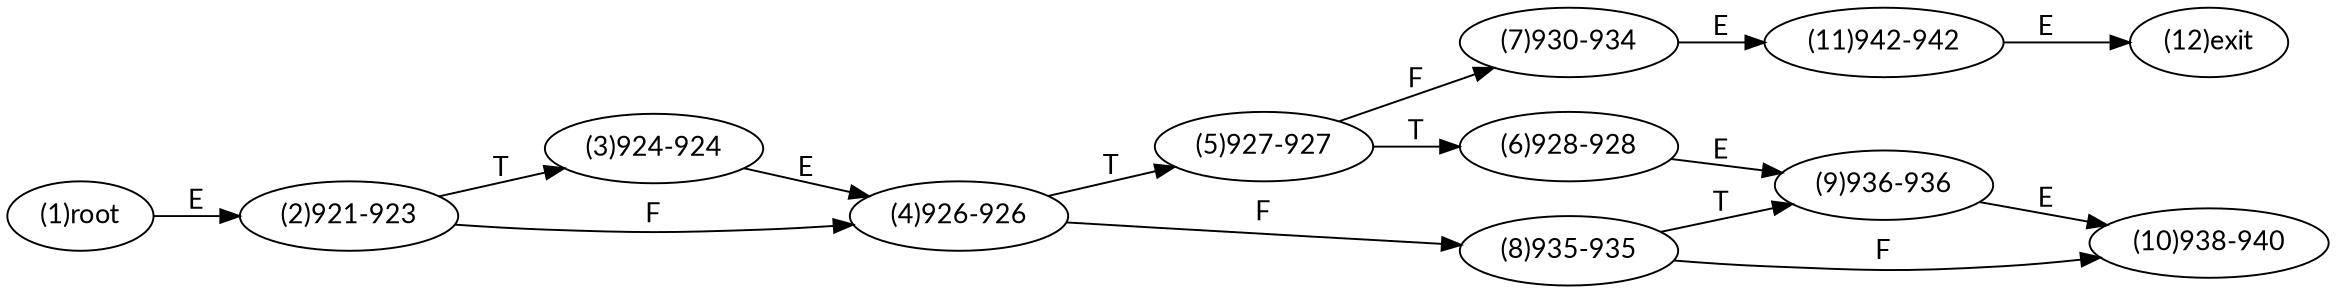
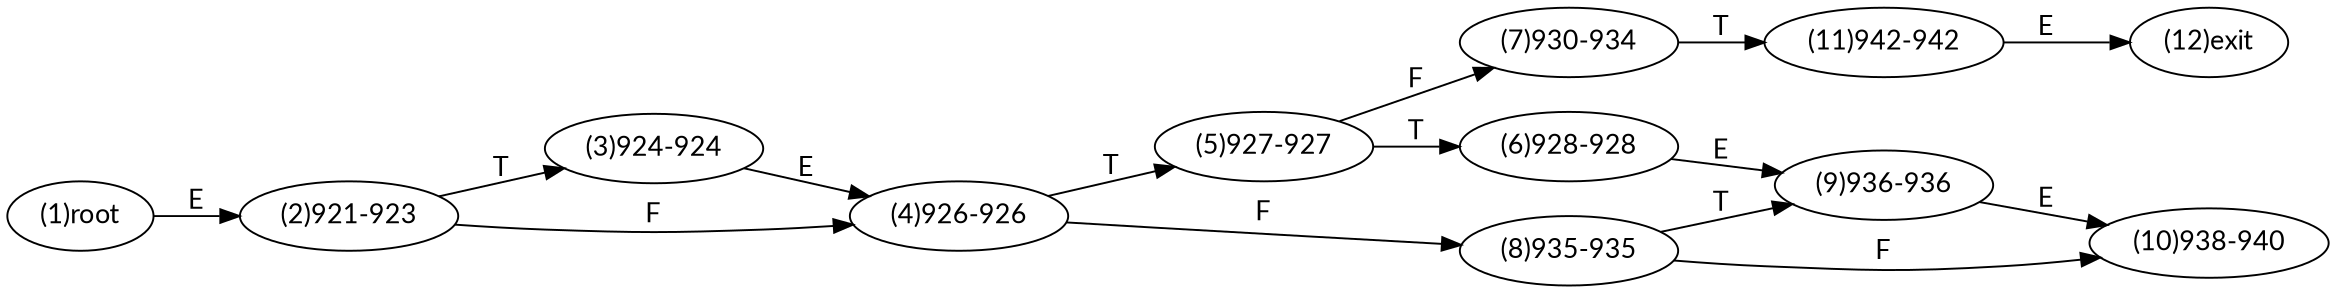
edge "(7)930-934" -> "(11)942-942": label "E" -> "T"
